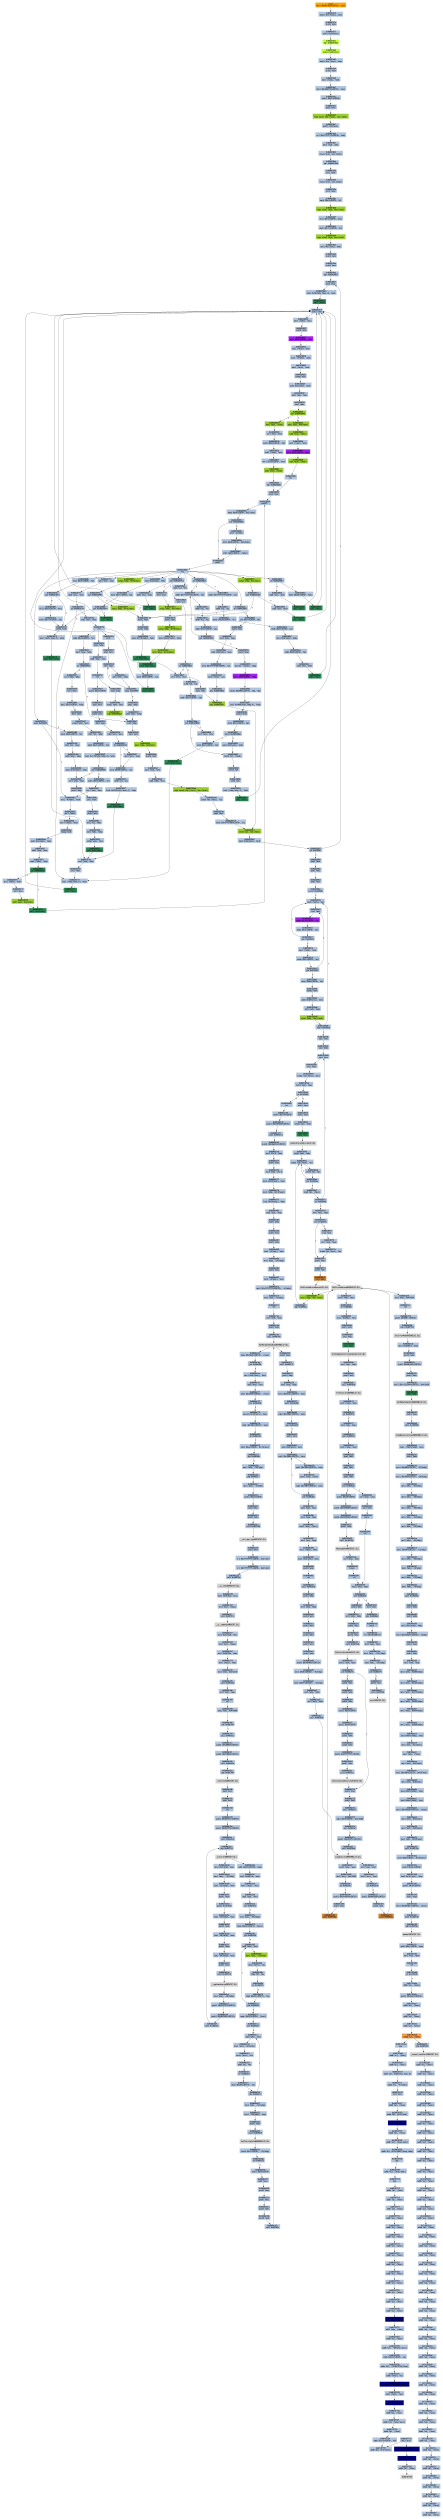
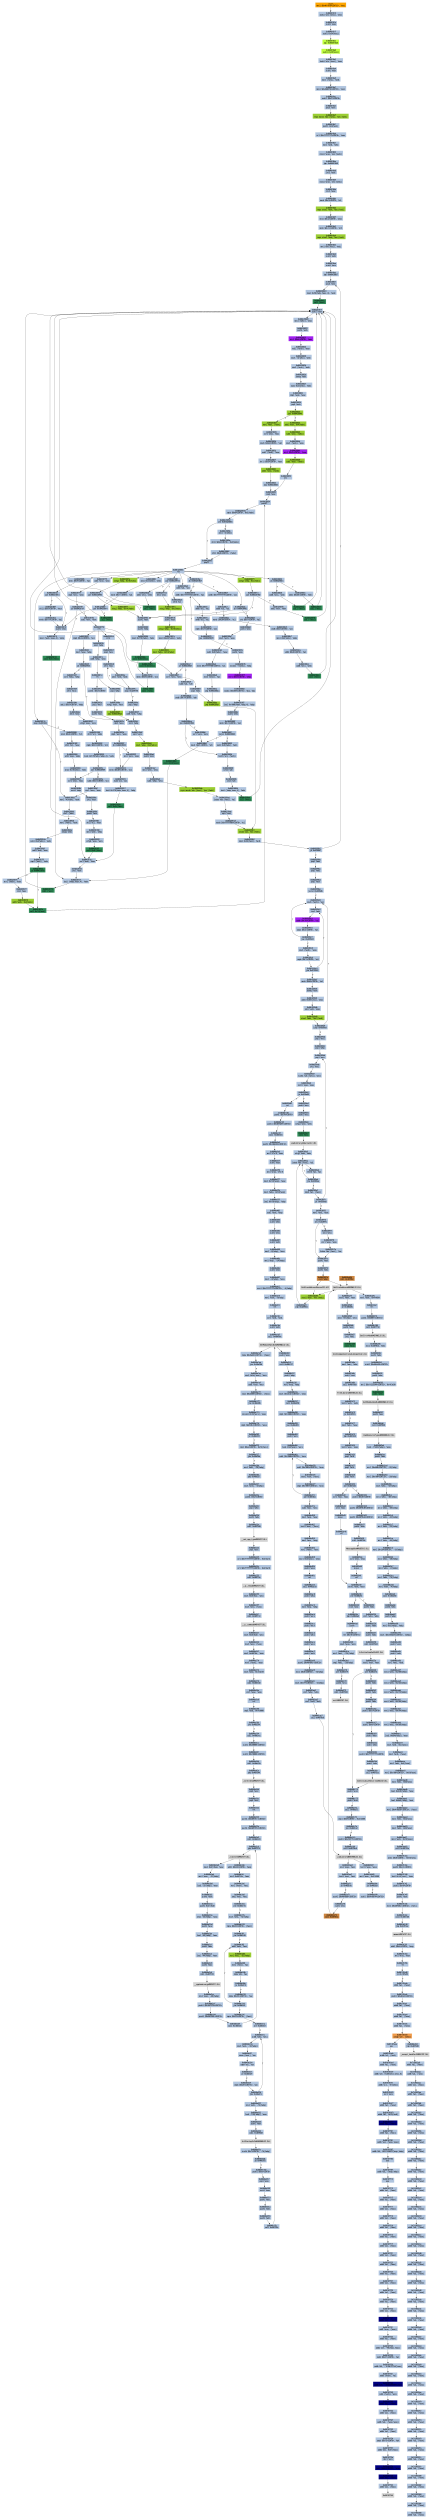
node "0x0040cb95 pushl %eax": removed
edge "0x0018ff5a decl %ecx" -> "0x0018ff57 addb %bl, 0x51(%eax)": reversed
